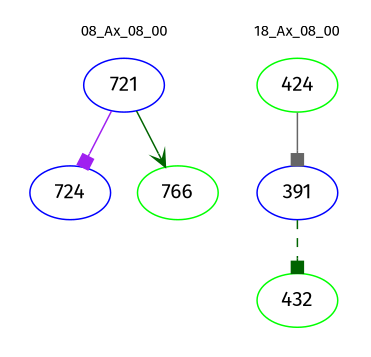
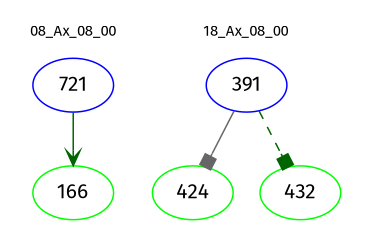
edge "424" -> "391": reversed
node "724": removed
node "766": label "766" -> "166"
